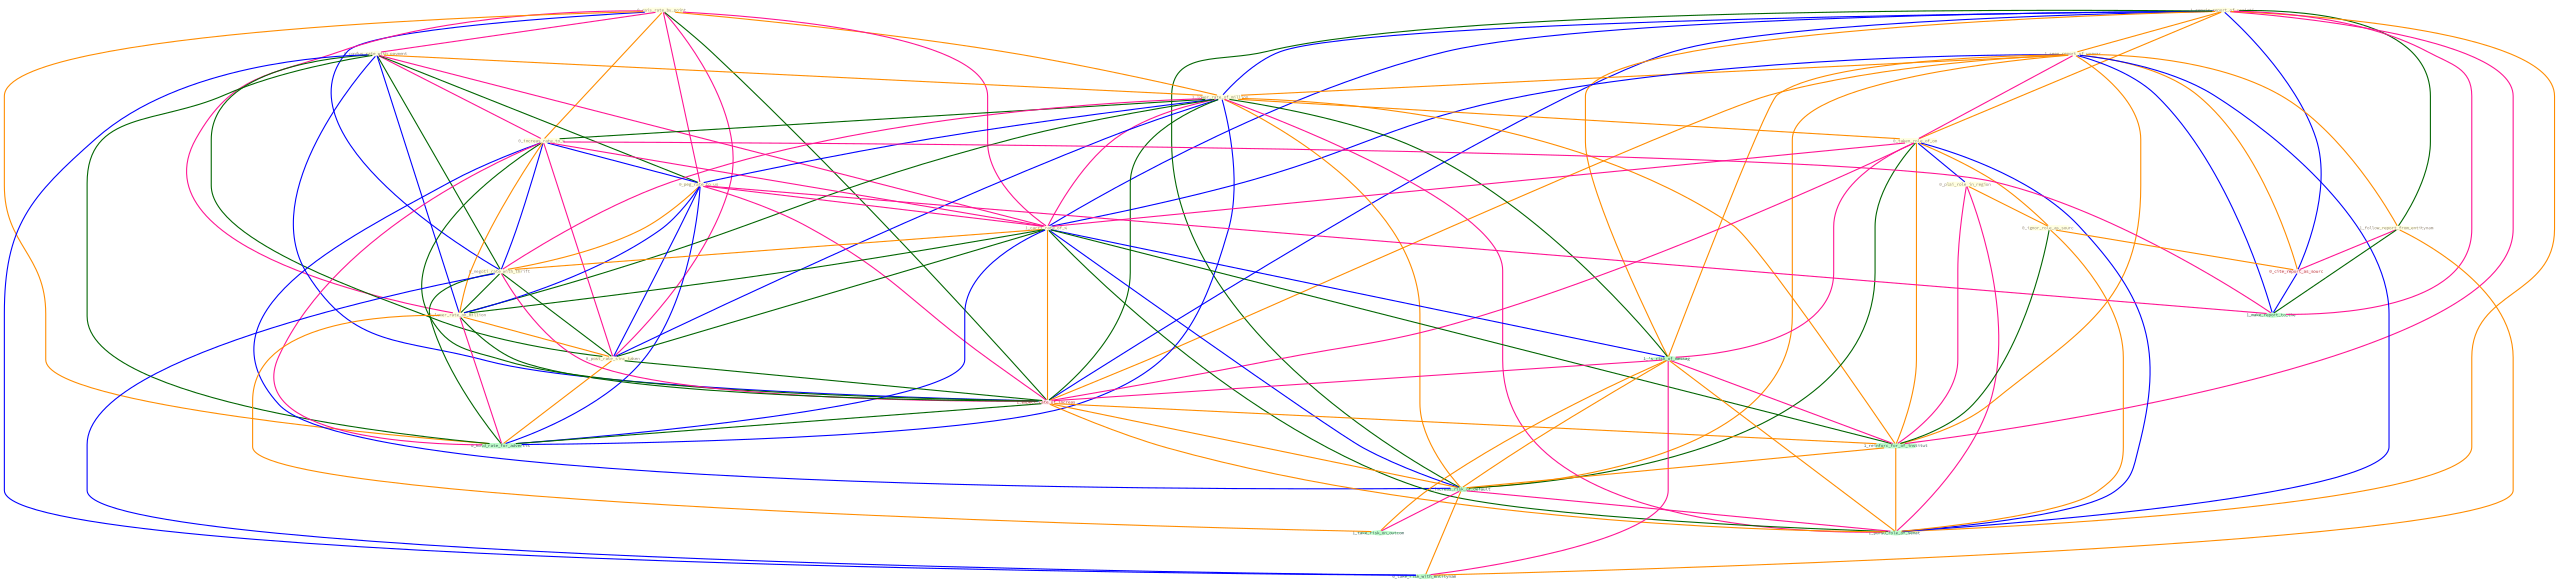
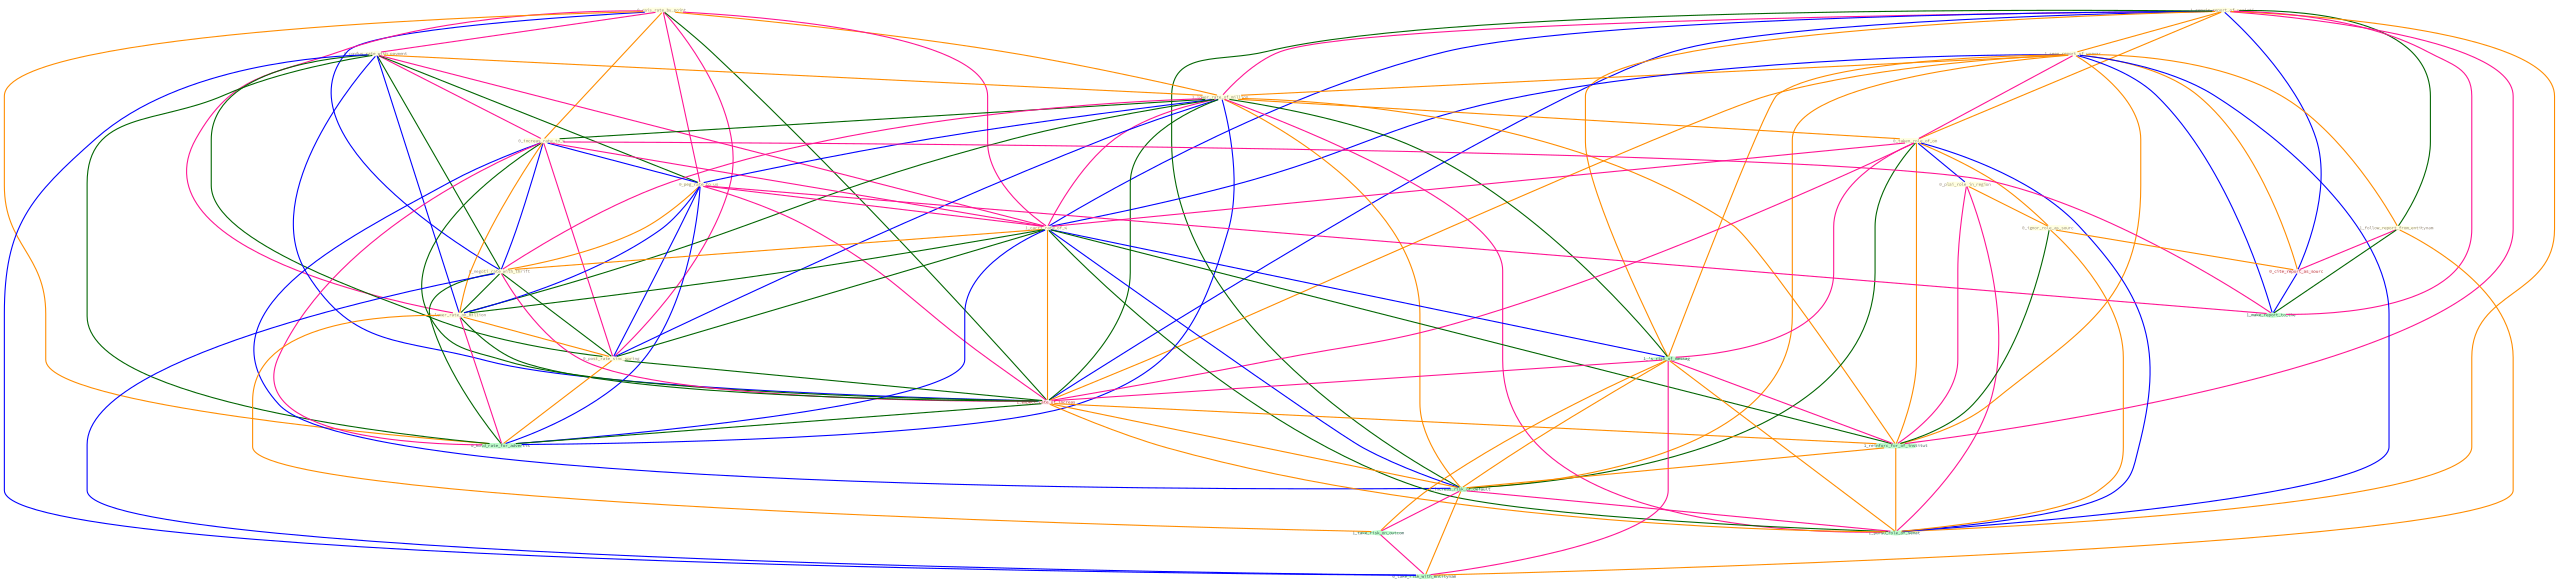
edge "1_requir_report_of_varieti" -- "1_lower_rate_of_million": color blue -> deeppink
node "0_post_rate_sinc_taken": label "0_post_rate_sinc_taken" -> "0_post_rate_sinc_spring"
edge "1_take_risk_on_outcom" -- "0_take_risk_with_entitynam": added
